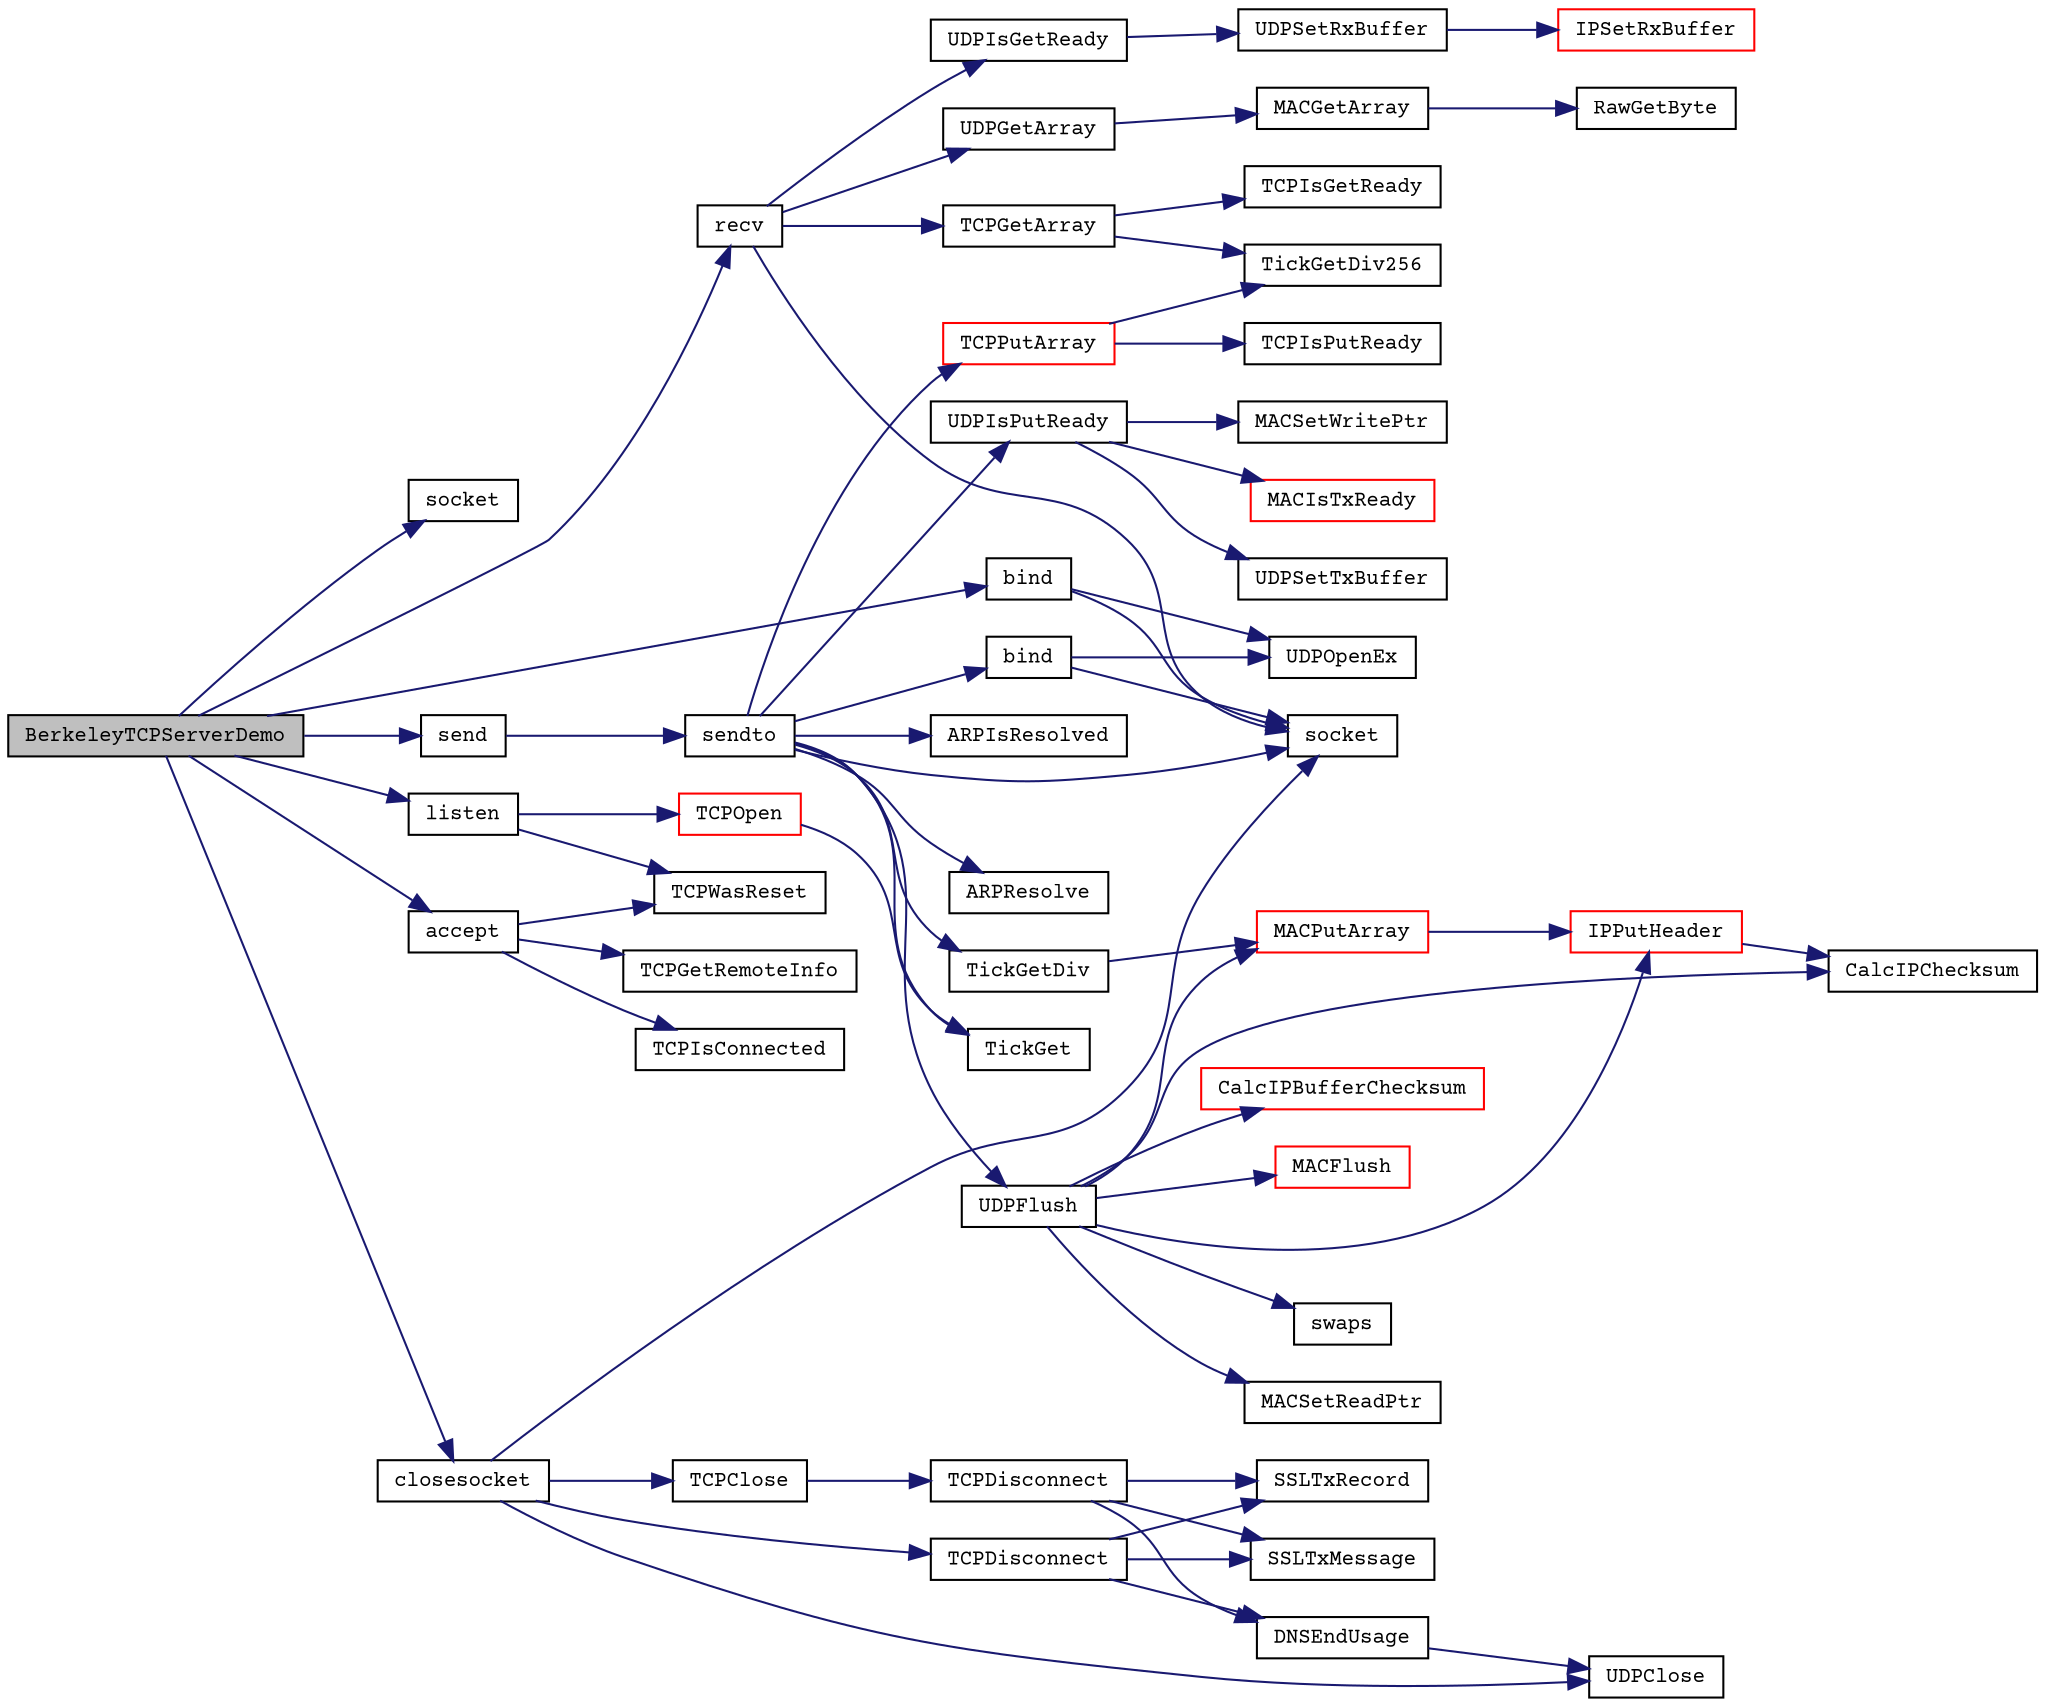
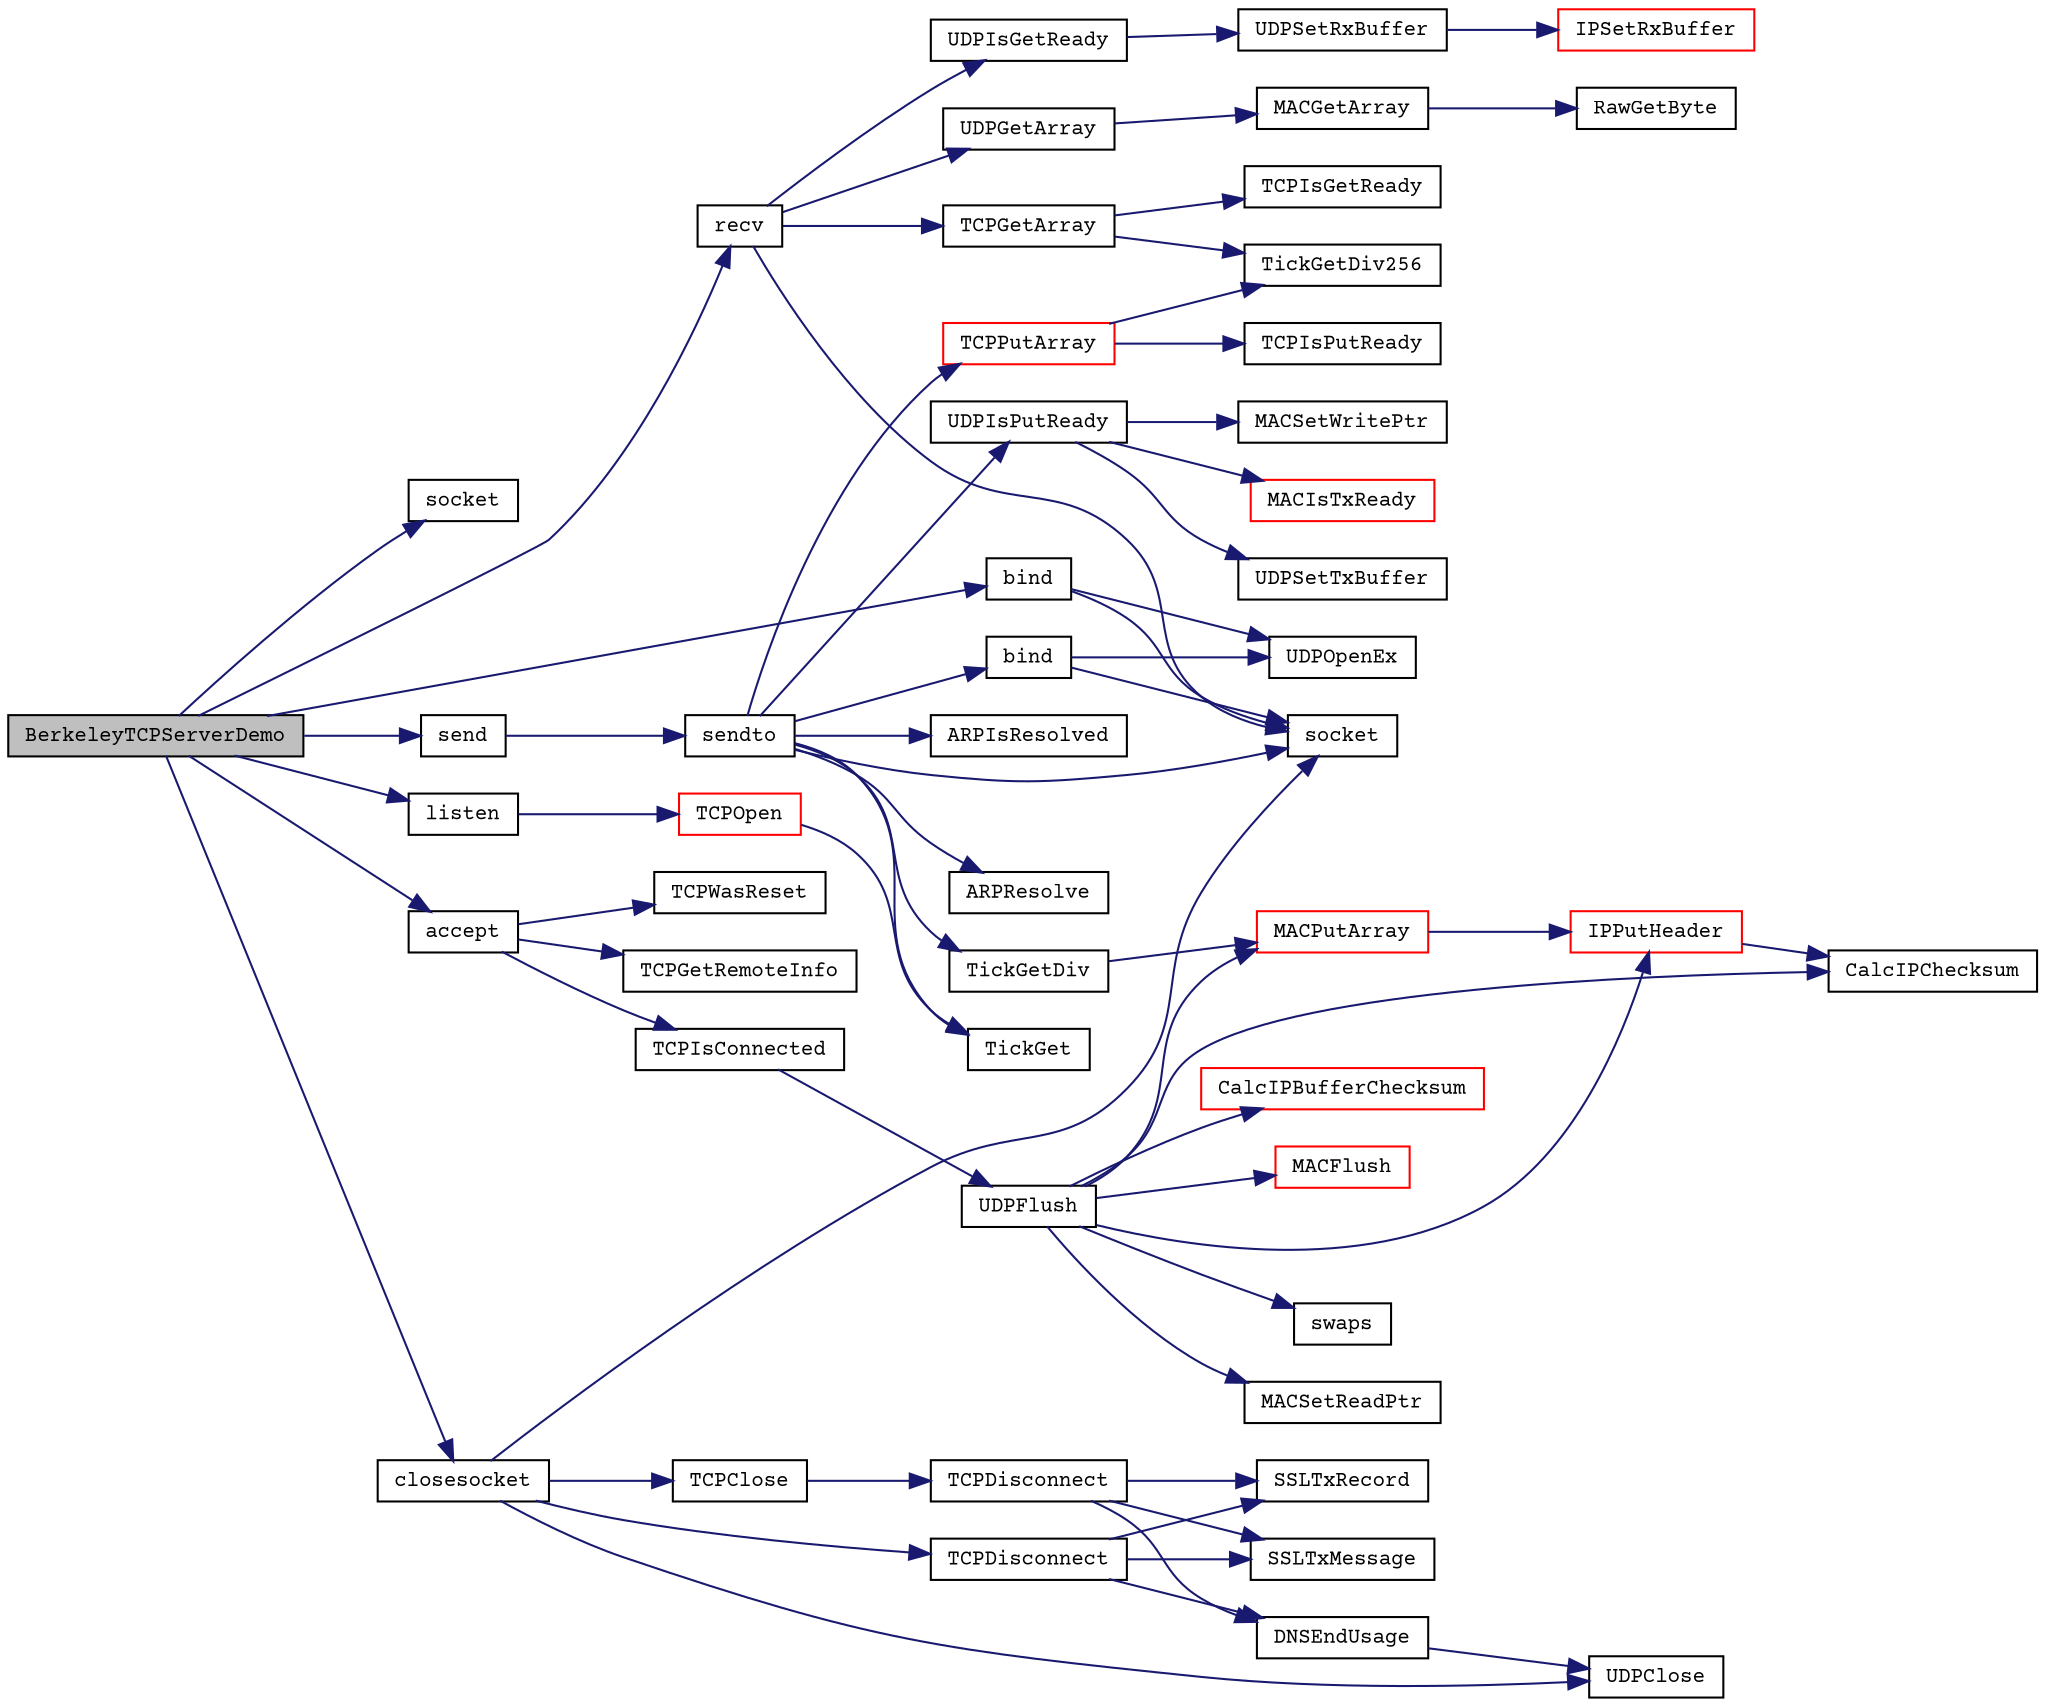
edge "listen" -> "TCPWasReset": removed
edge "sendto" -> "UDPFlush": now "TCPIsConnected" -> "UDPFlush"
